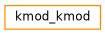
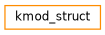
node "kmod_kmod": label "kmod_kmod" -> "kmod_struct"
